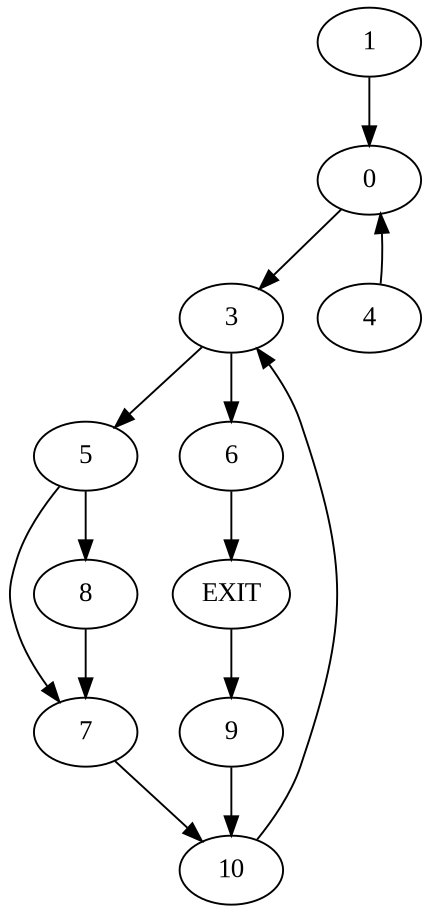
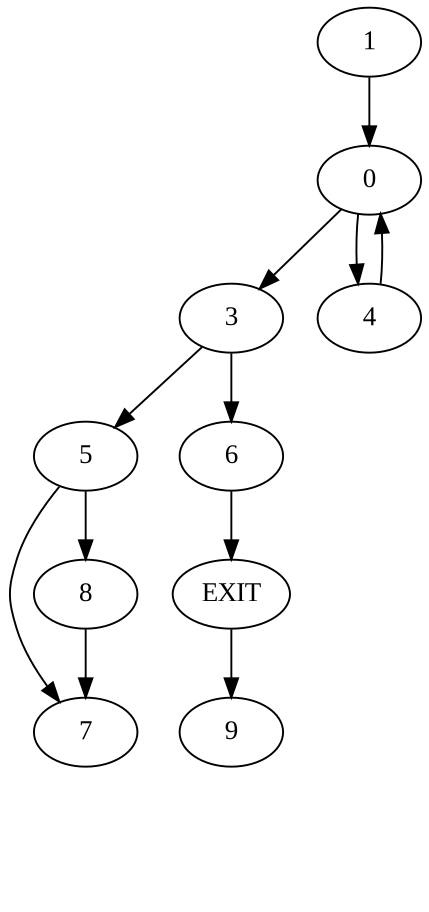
edge "0" -> "4": added
node "10": removed
